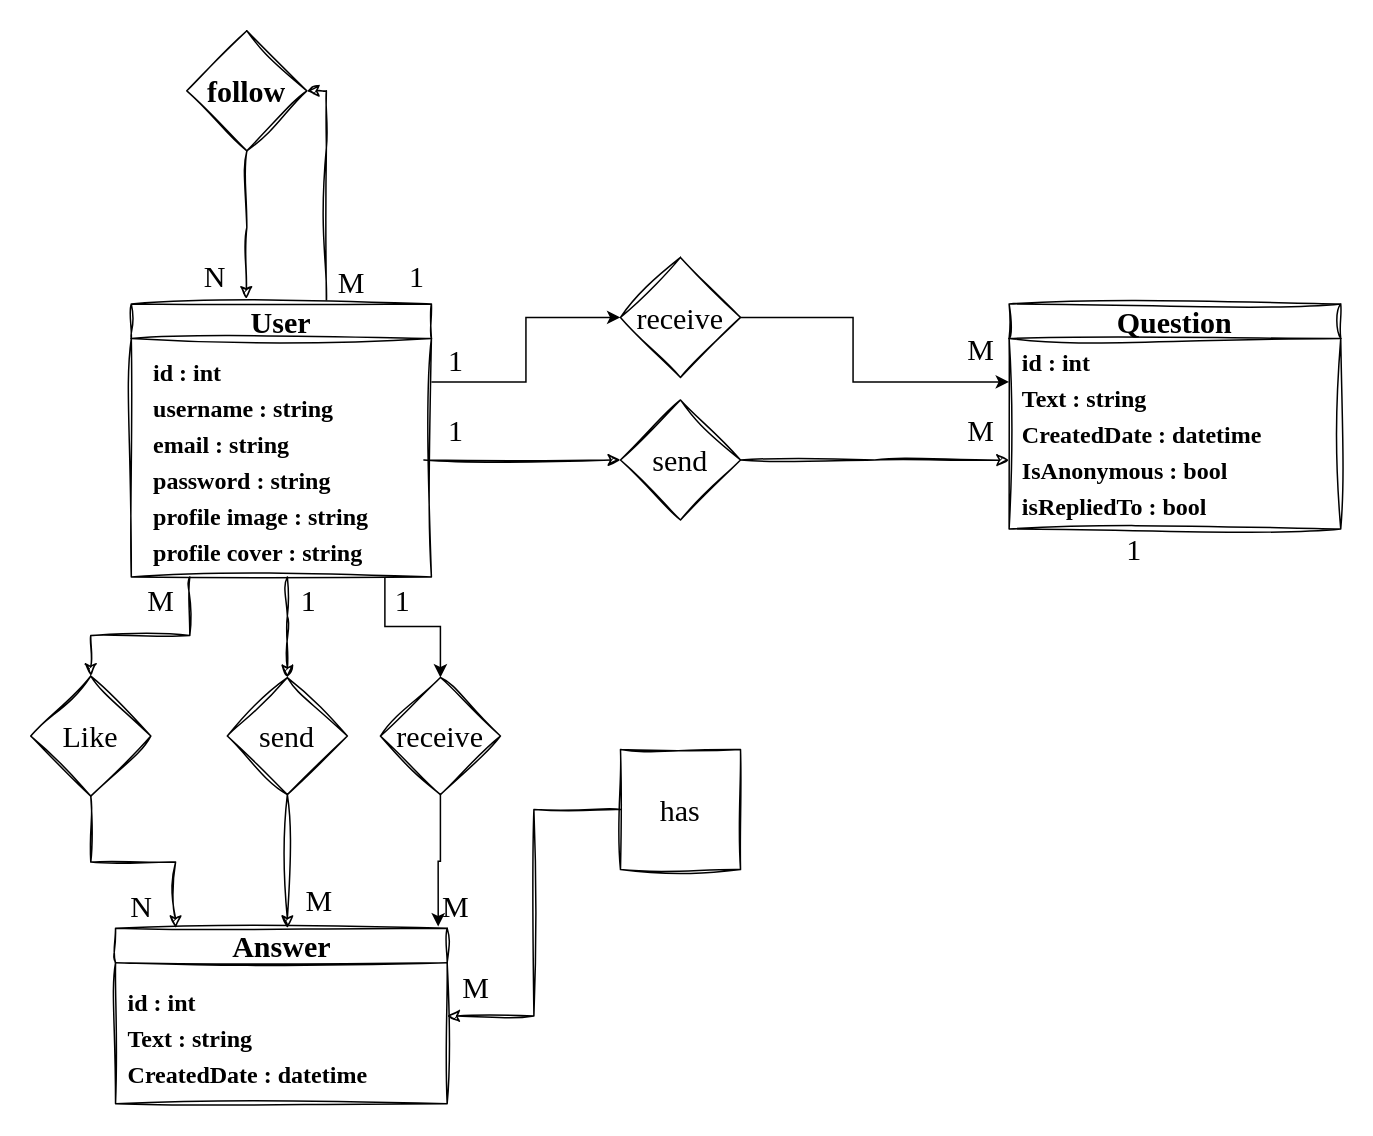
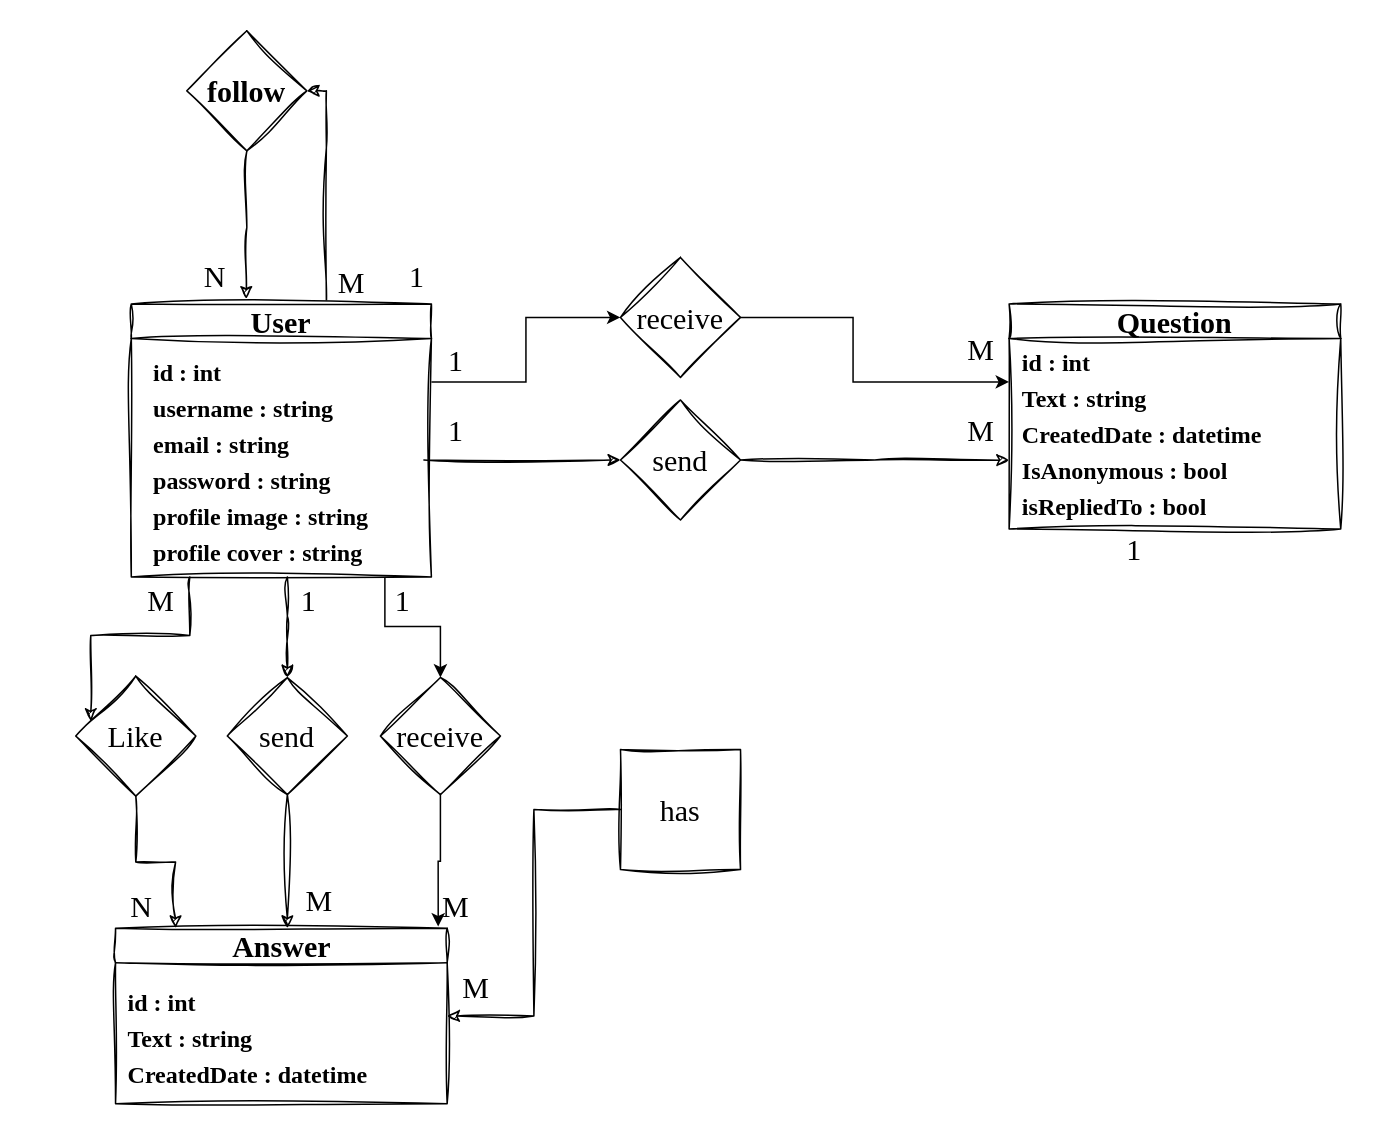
node "Like": moved (91, 736) -> (136, 736)
